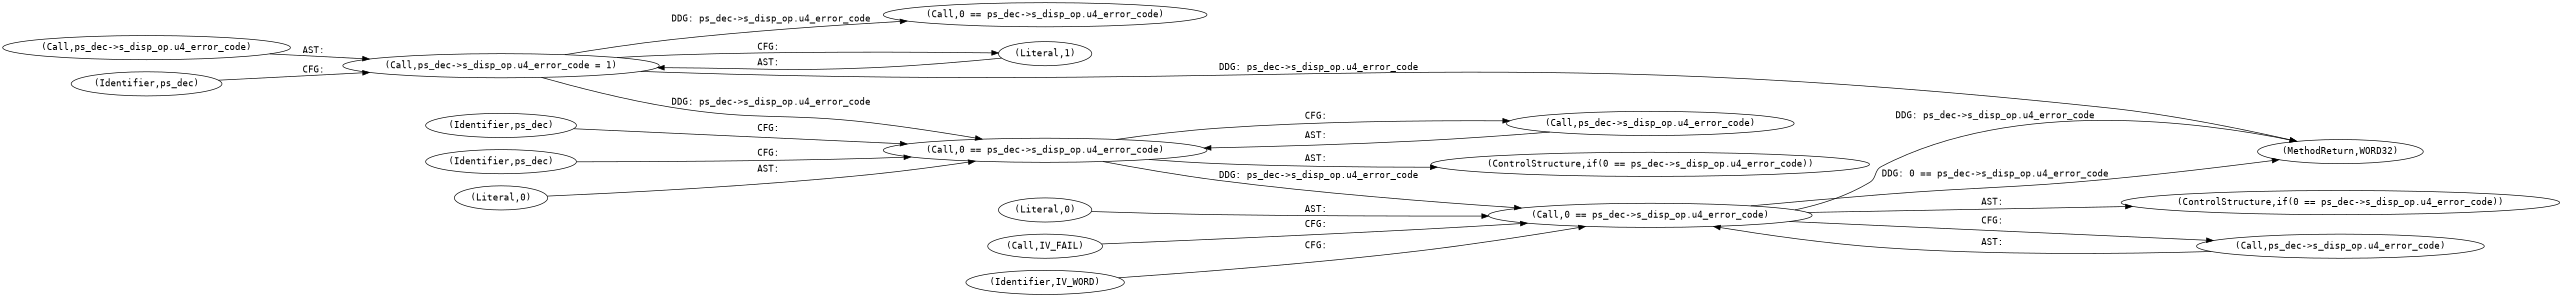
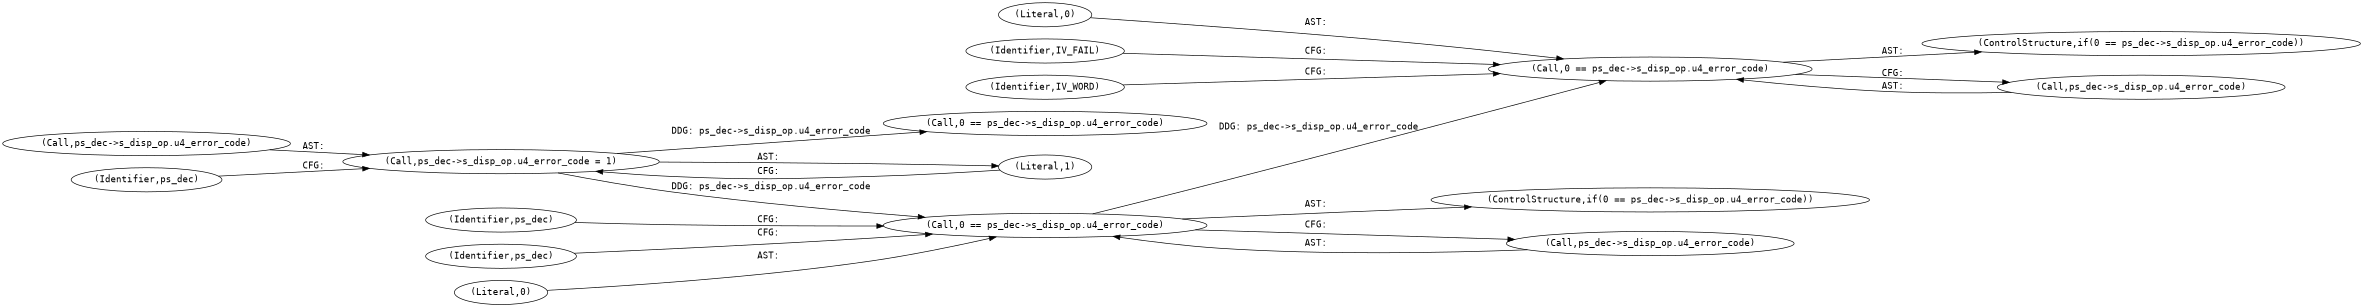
edge "(Call,ps_dec->s_disp_op.u4_error_code = 1)" -> "(Literal,1)": label "CFG: " -> "AST: "
edge "(Literal,1)" -> "(Call,ps_dec->s_disp_op.u4_error_code = 1)": label "AST: " -> "CFG: "
node "(MethodReturn,WORD32)": removed
node "(Call,IV_FAIL)": label "(Call,IV_FAIL)" -> "(Identifier,IV_FAIL)"
